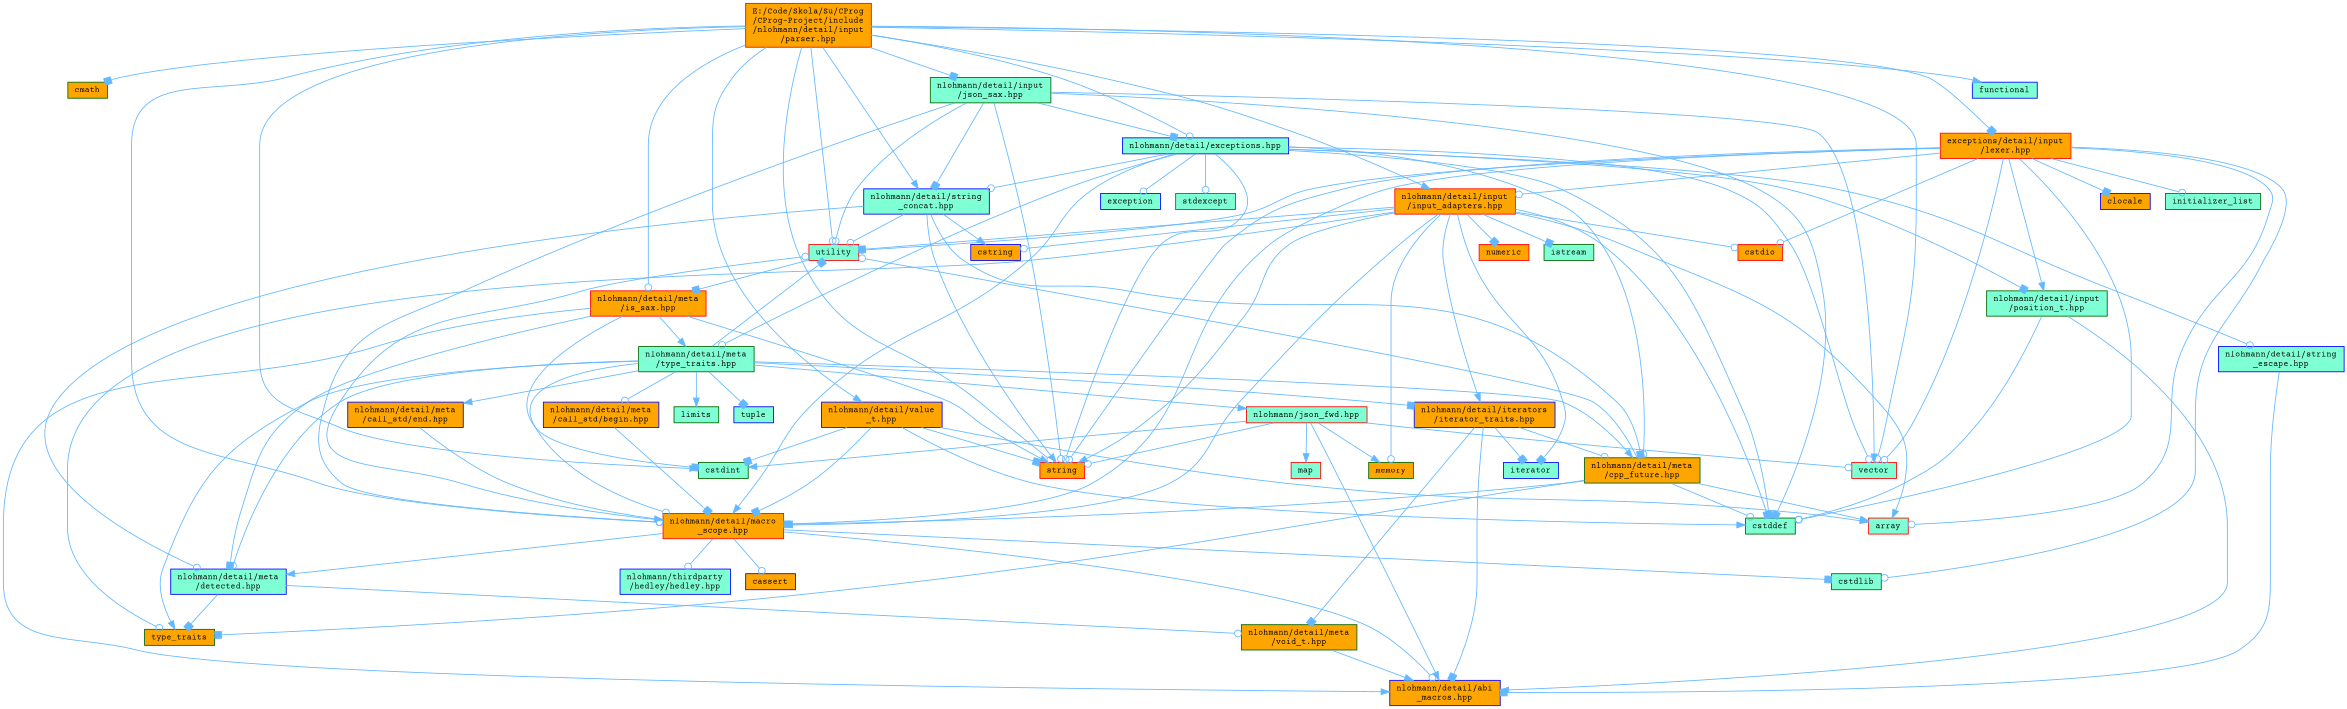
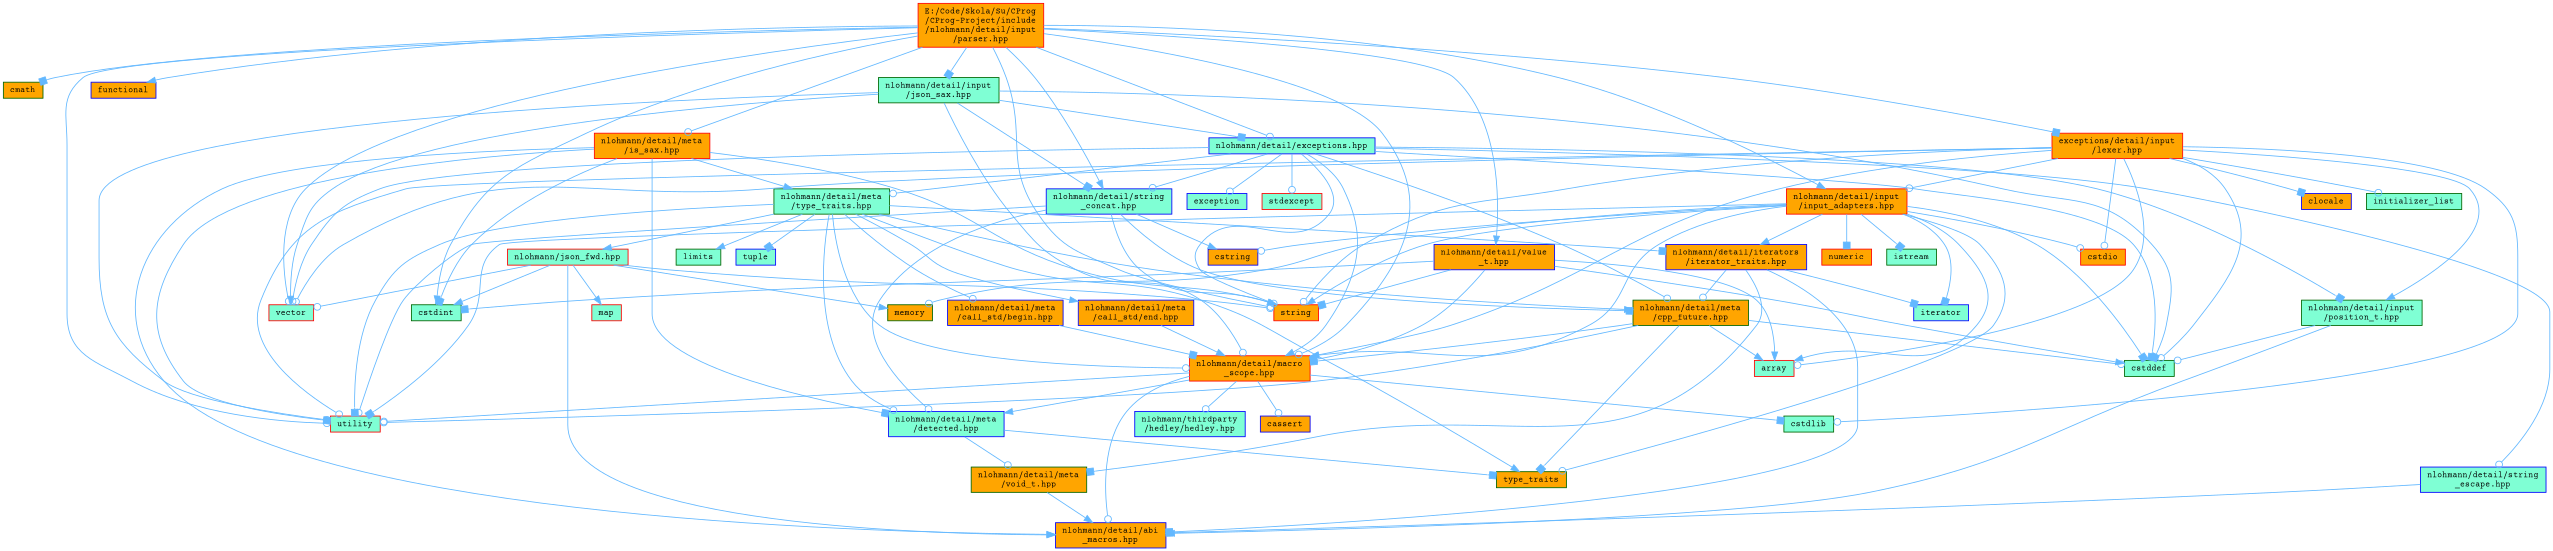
node "functional": fillcolor aquamarine -> orange
edge "nlohmann/detail/input /json_sax.hpp" -> "string": removed
edge "utility" -> "nlohmann/detail/meta /is_sax.hpp": reversed
